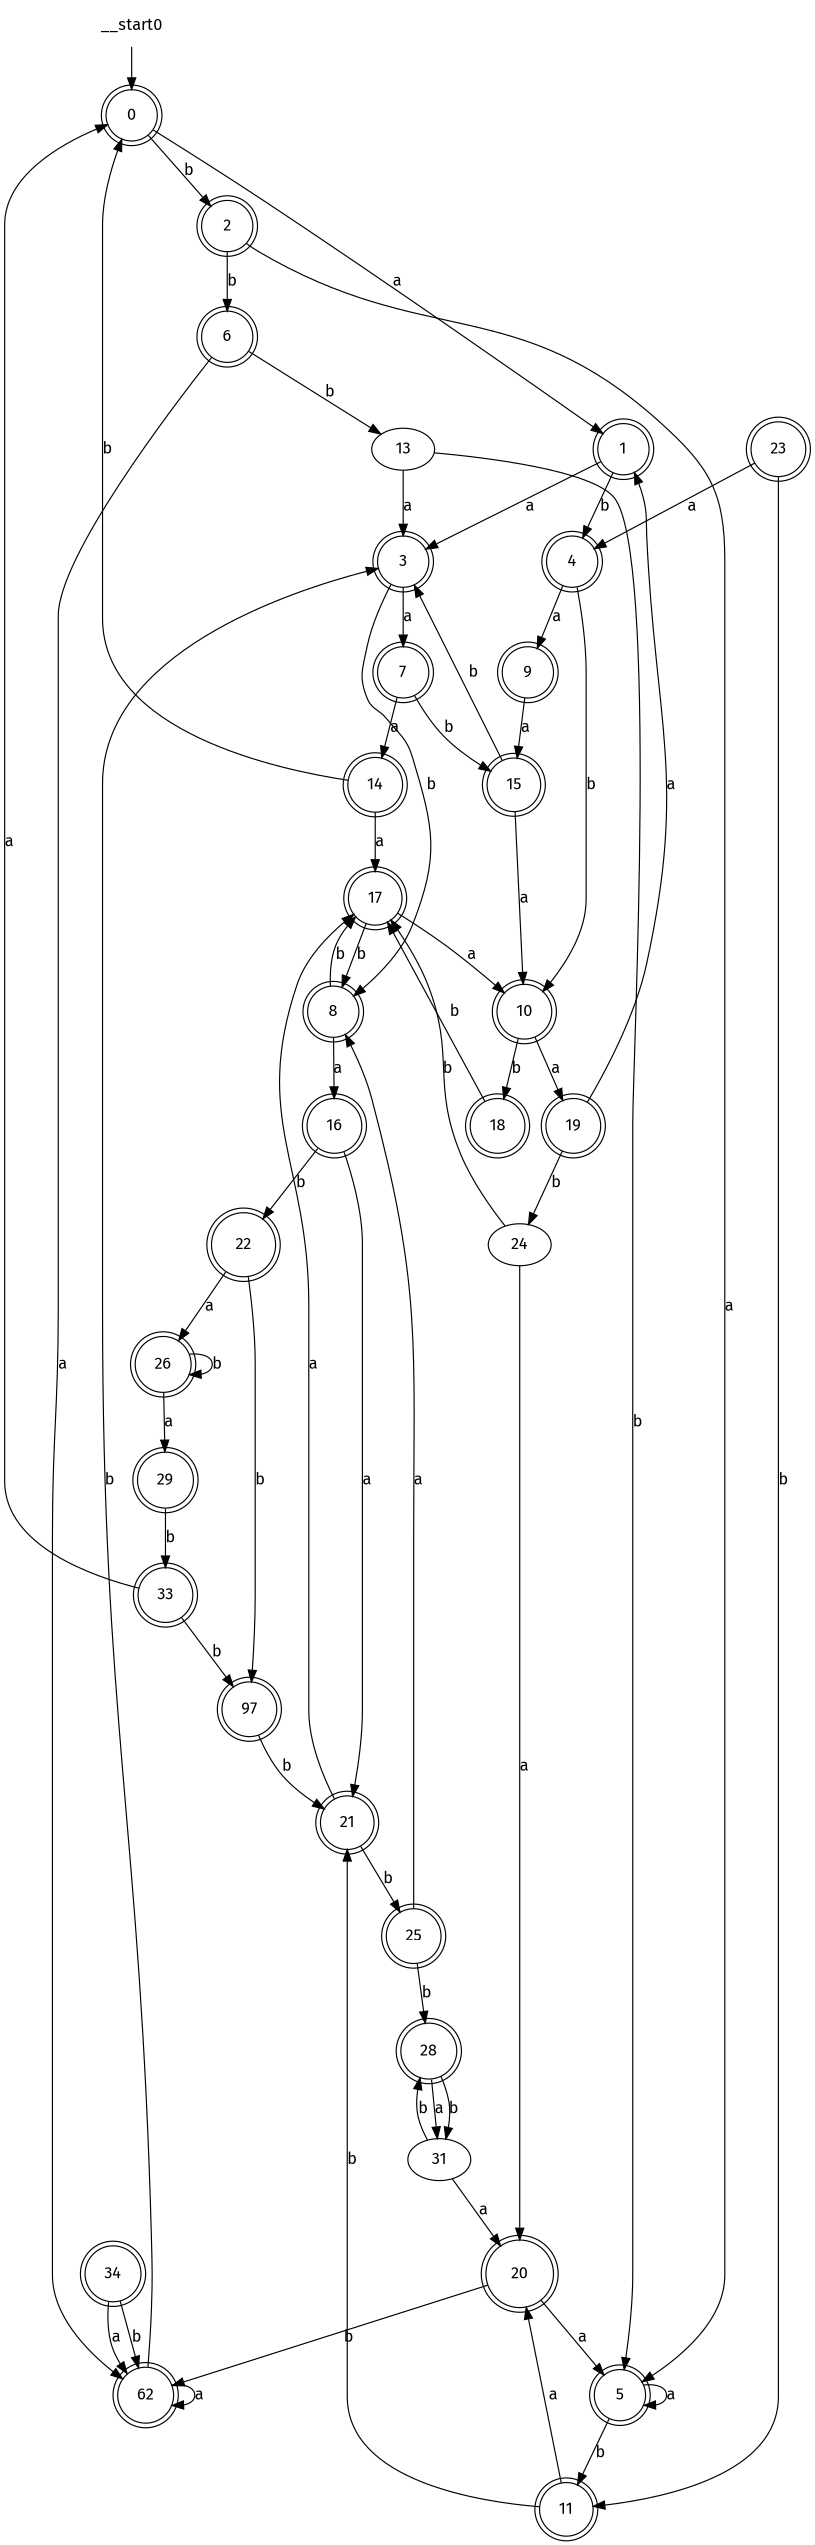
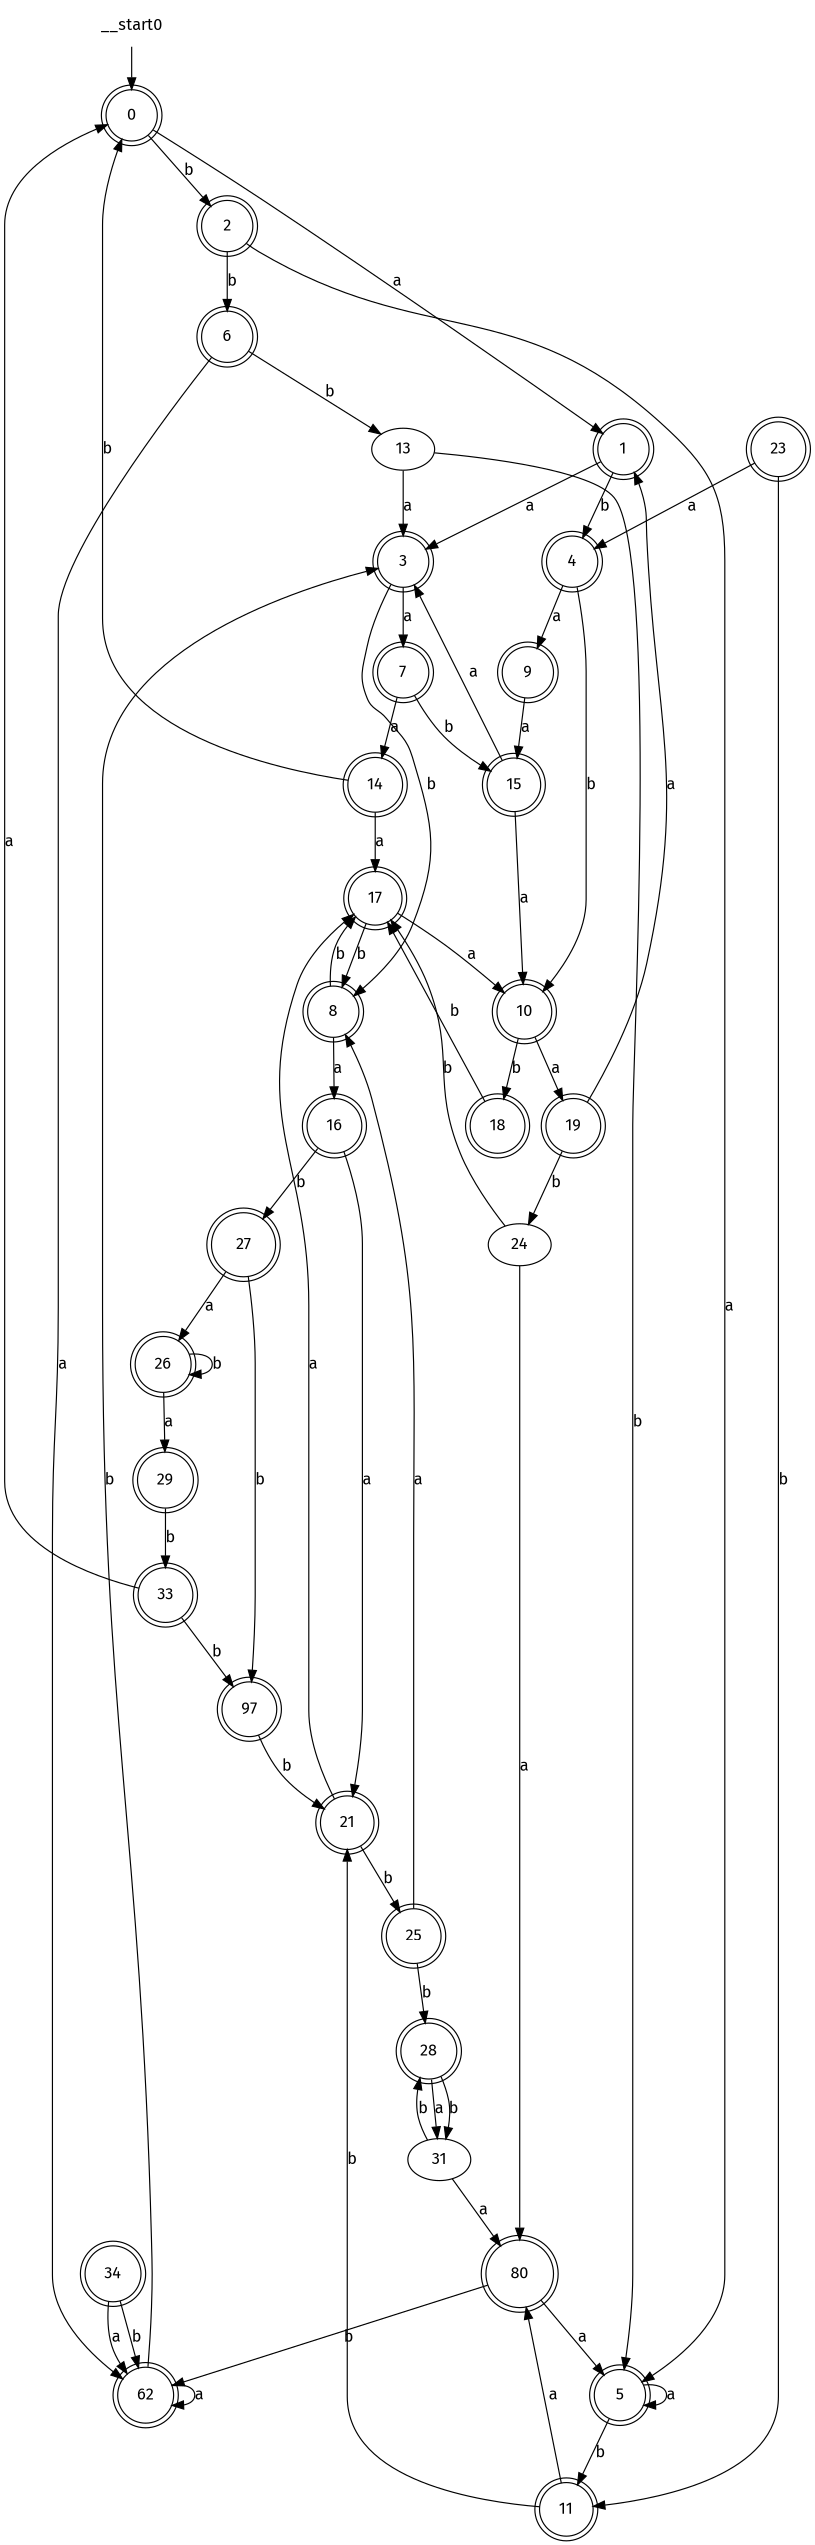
edge "15" -> "3": label "b" -> "a"
node "22": label "22" -> "27"
node "20": label "20" -> "80"
